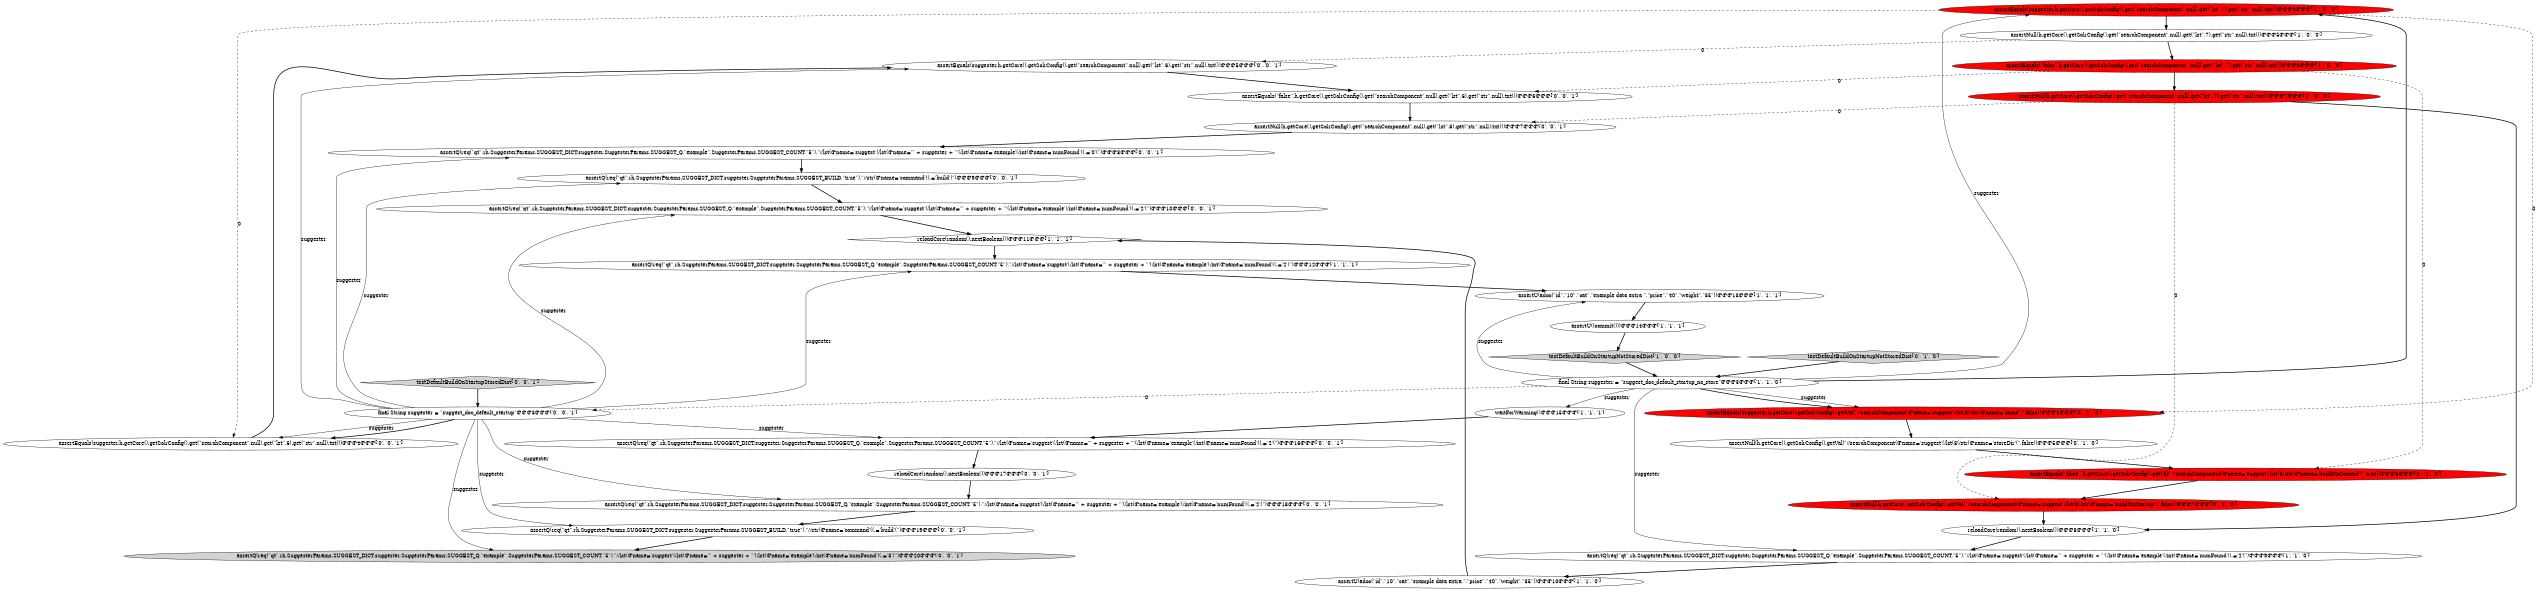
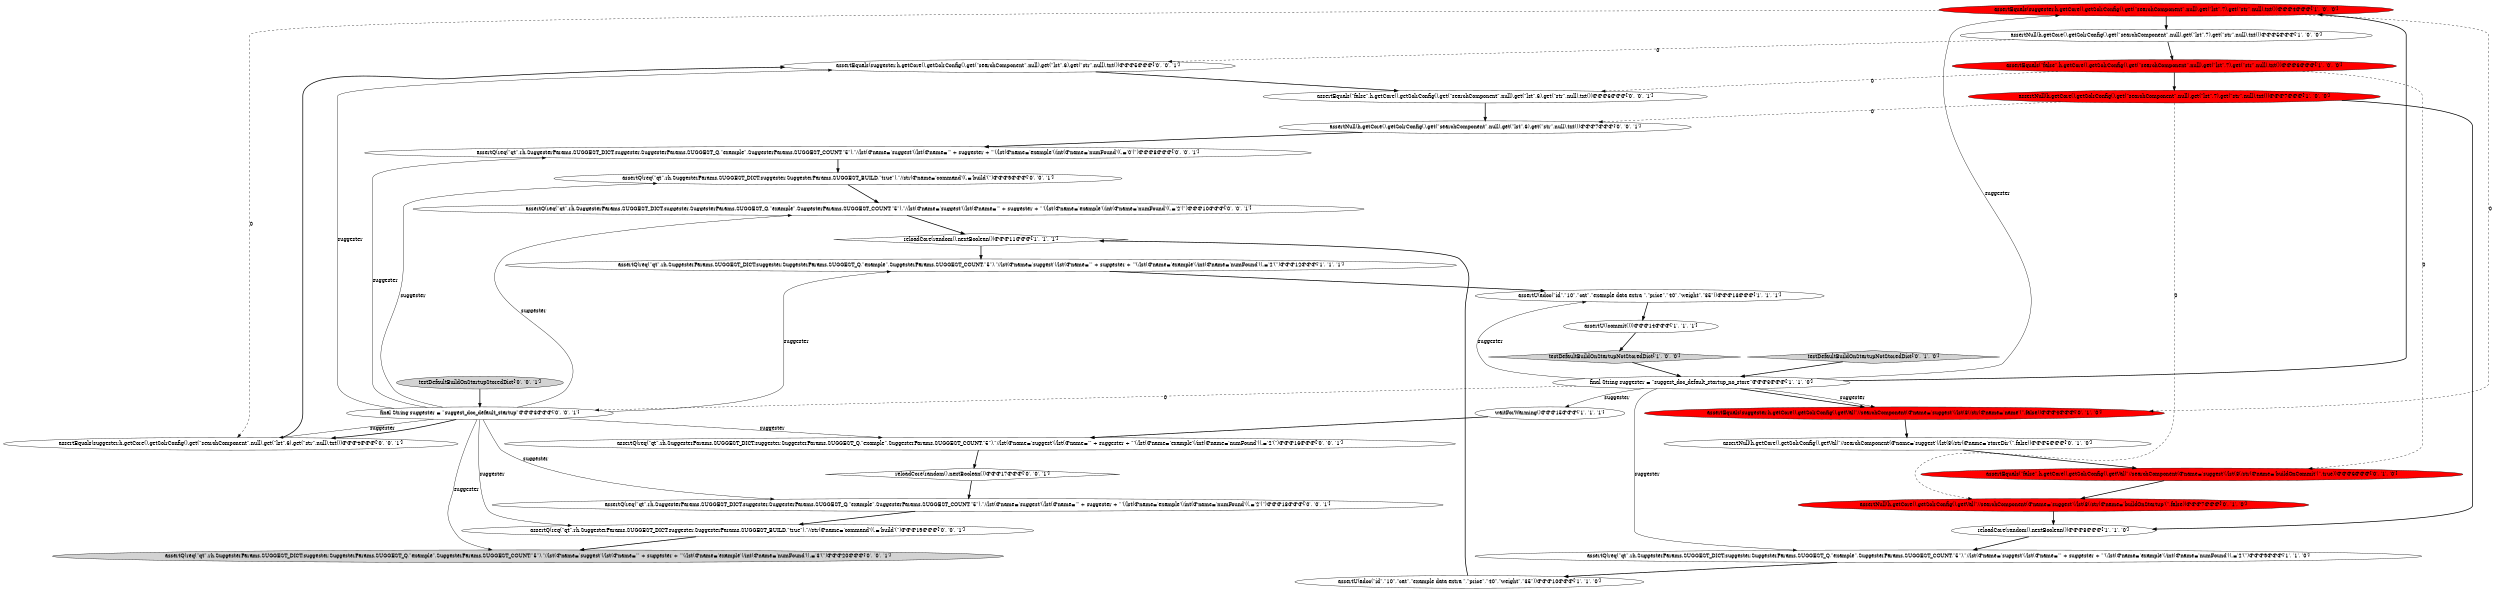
node "testDefaultBuildOnStartupStoredDict['0', '0', '1']": shape diamond -> ellipse
node "reloadCore(random().nextBoolean())@@@17@@@['0', '0', '1']": shape ellipse -> diamond
